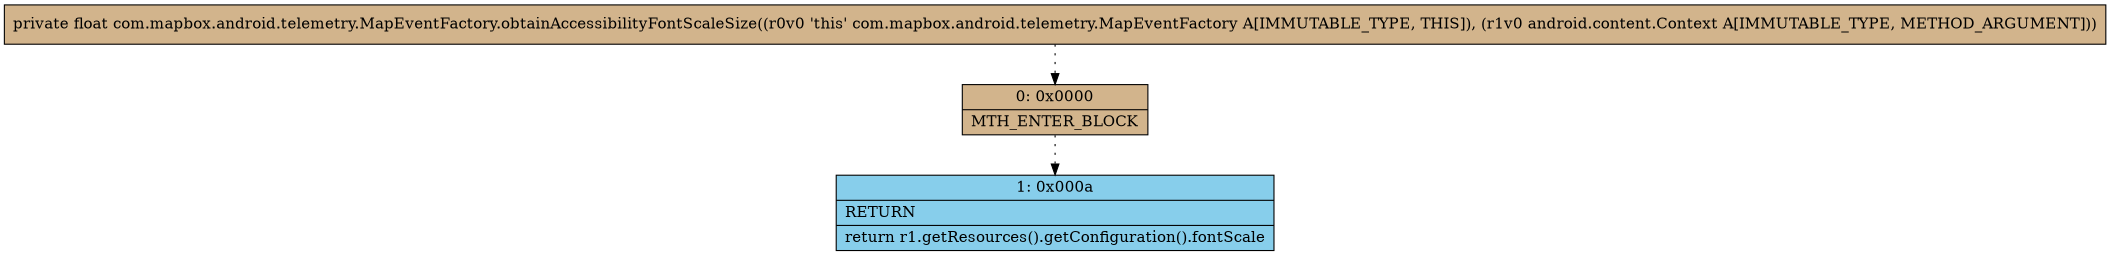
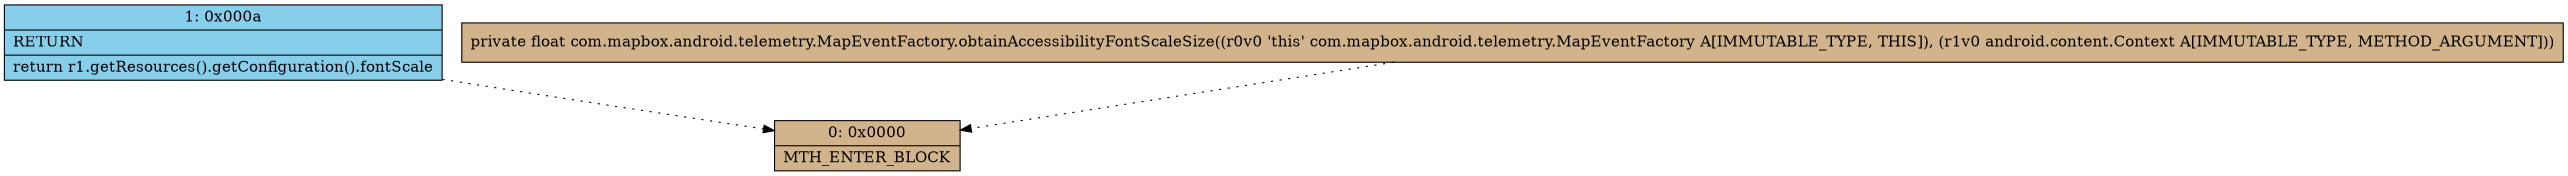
edge "0: 0x0000" -> "1: 0x000a": reversed
